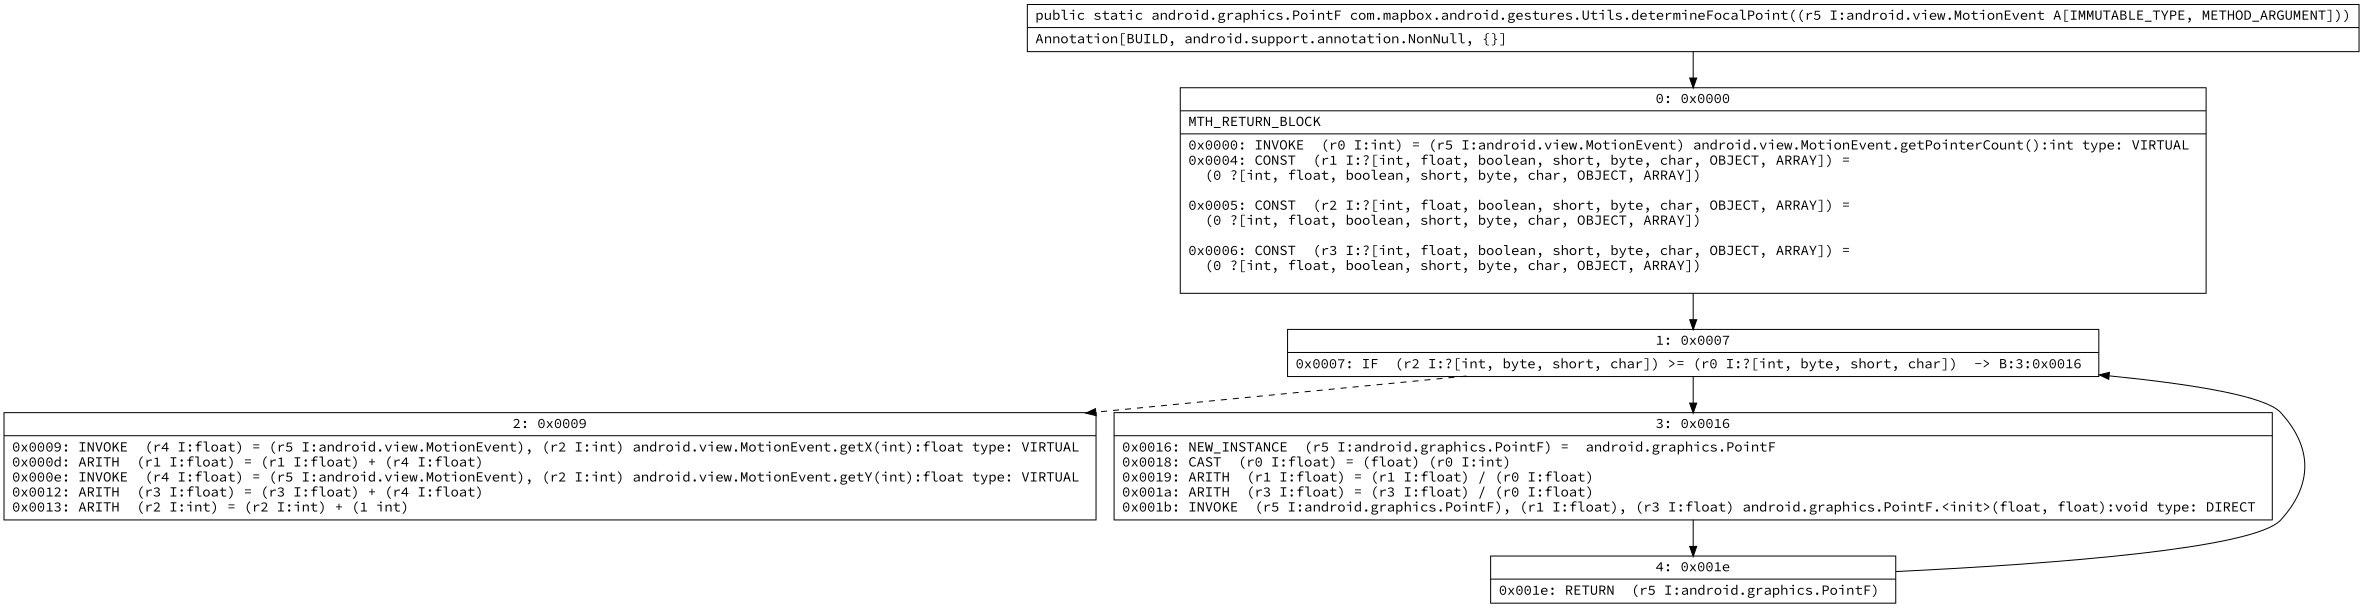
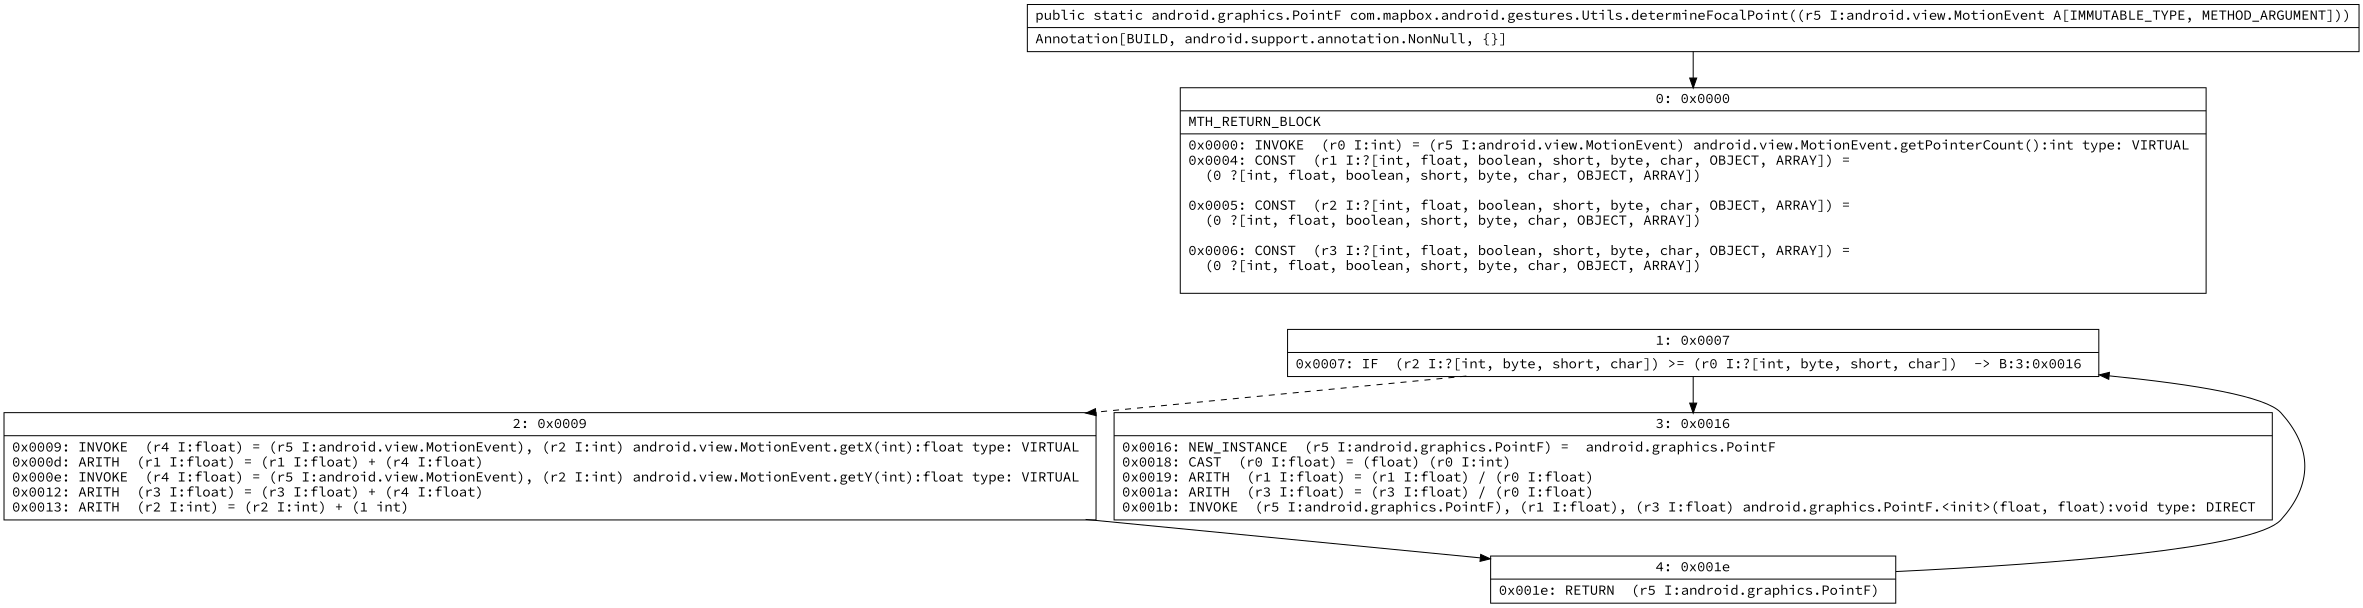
edge "0: 0x0000" -> "1: 0x0007": removed
edge "3: 0x0016" -> "4: 0x001e": now "2: 0x0009" -> "4: 0x001e"
